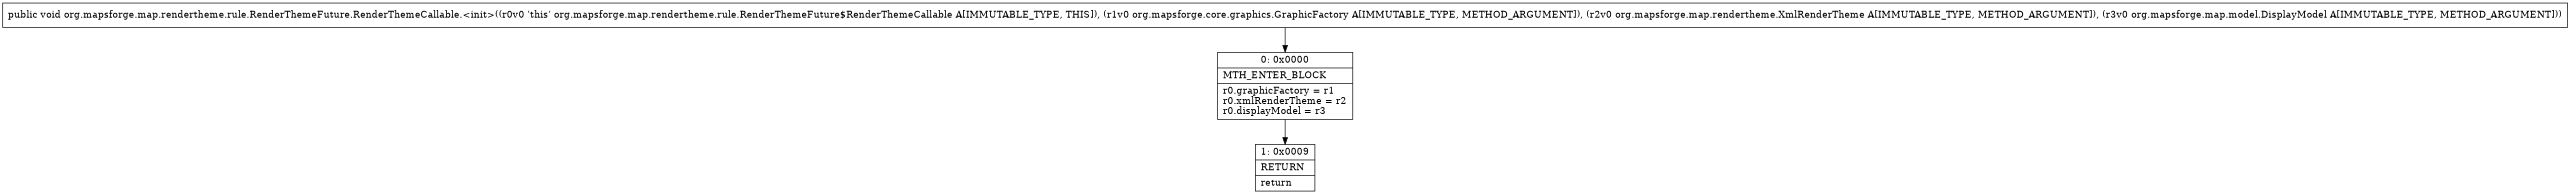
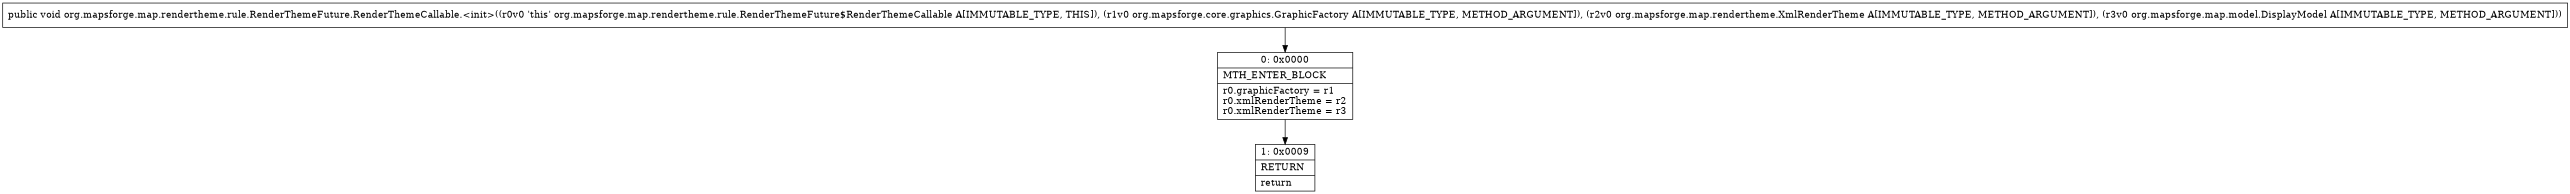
node "0: 0x0000": text "r0.displayModel = r3" -> "r0.xmlRenderTheme = r3"
